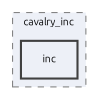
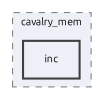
cluster "cavalry_inc": label "cavalry_inc" -> "cavalry_mem"
